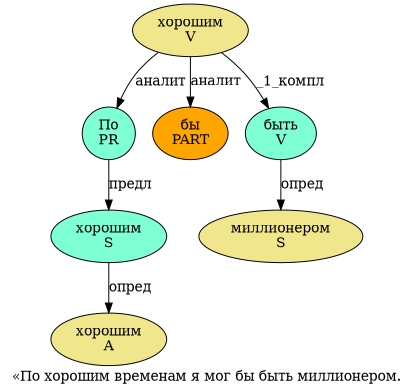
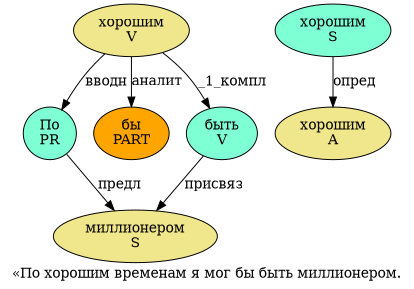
edge "хорошим V" -> "По PR": label "аналит" -> "вводн"
edge "По PR" -> "хорошим S": now "По PR" -> "миллионером S"
edge "быть V" -> "миллионером S": label "опред" -> "присвяз"
